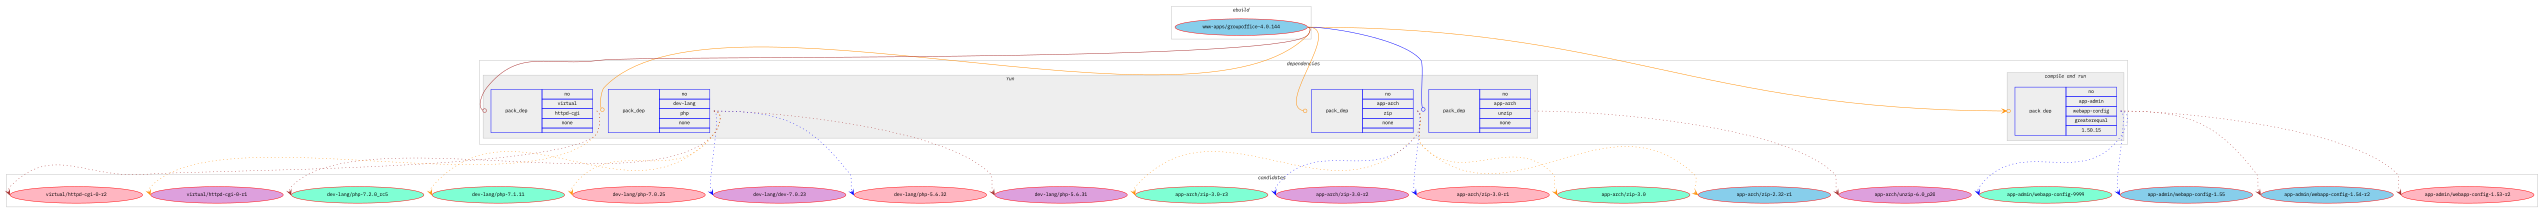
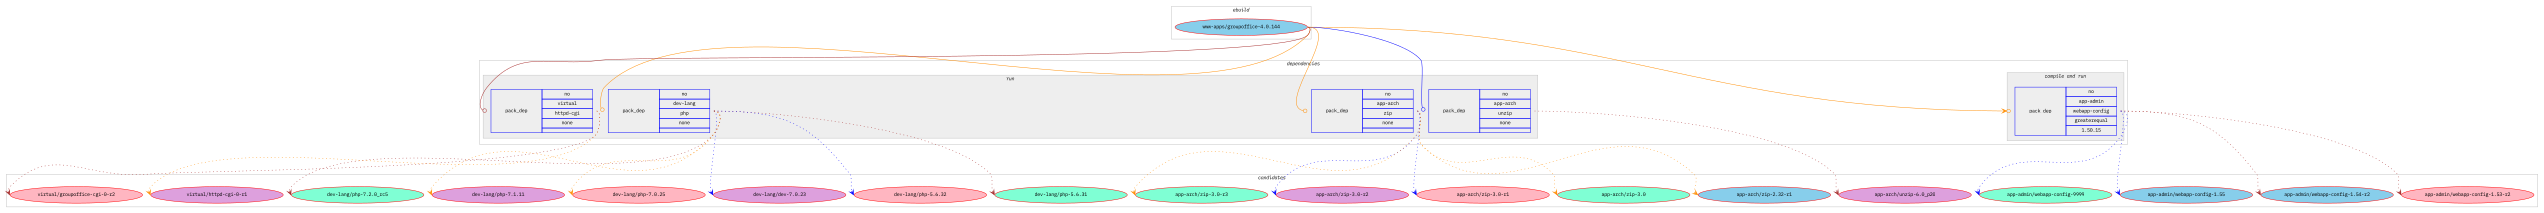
node "virtual/httpd-cgi-0-r2": label "virtual/httpd-cgi-0-r2" -> "virtual/groupoffice-cgi-0-r2"
node "dev-lang/php-7.1.11": fillcolor aquamarine -> plum
node "dev-lang/php-5.6.31": fillcolor plum -> aquamarine
